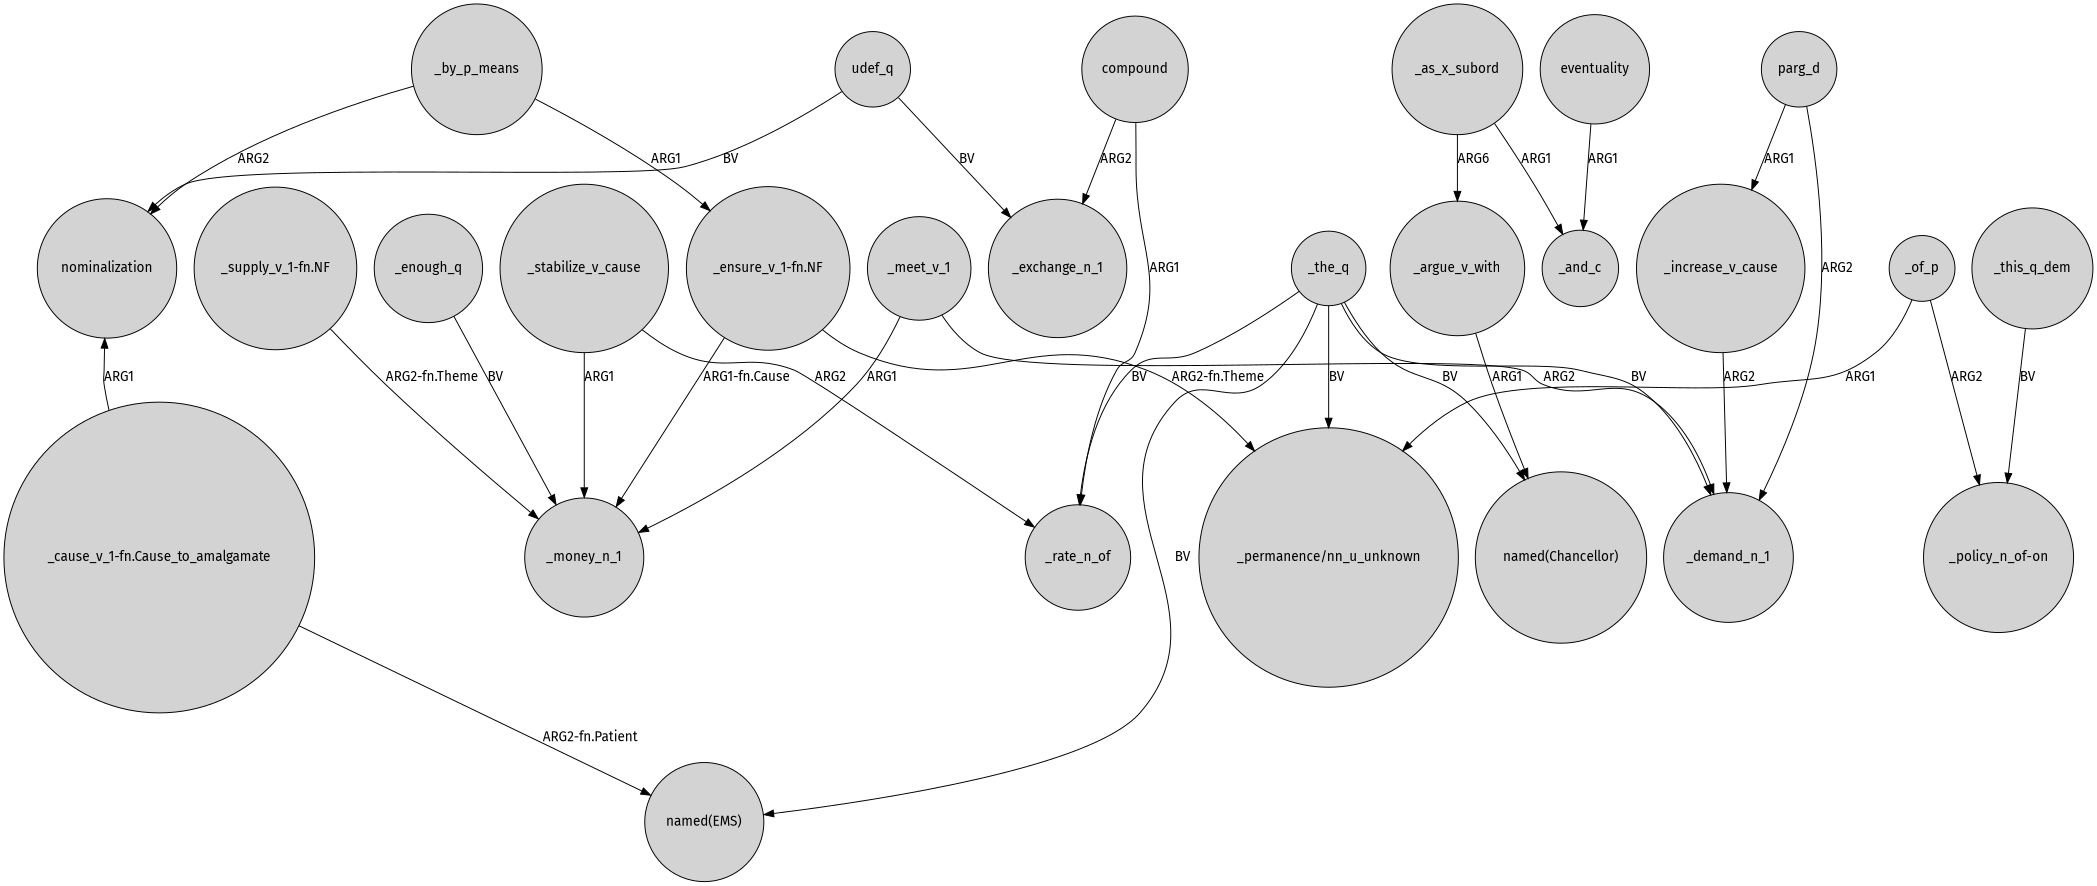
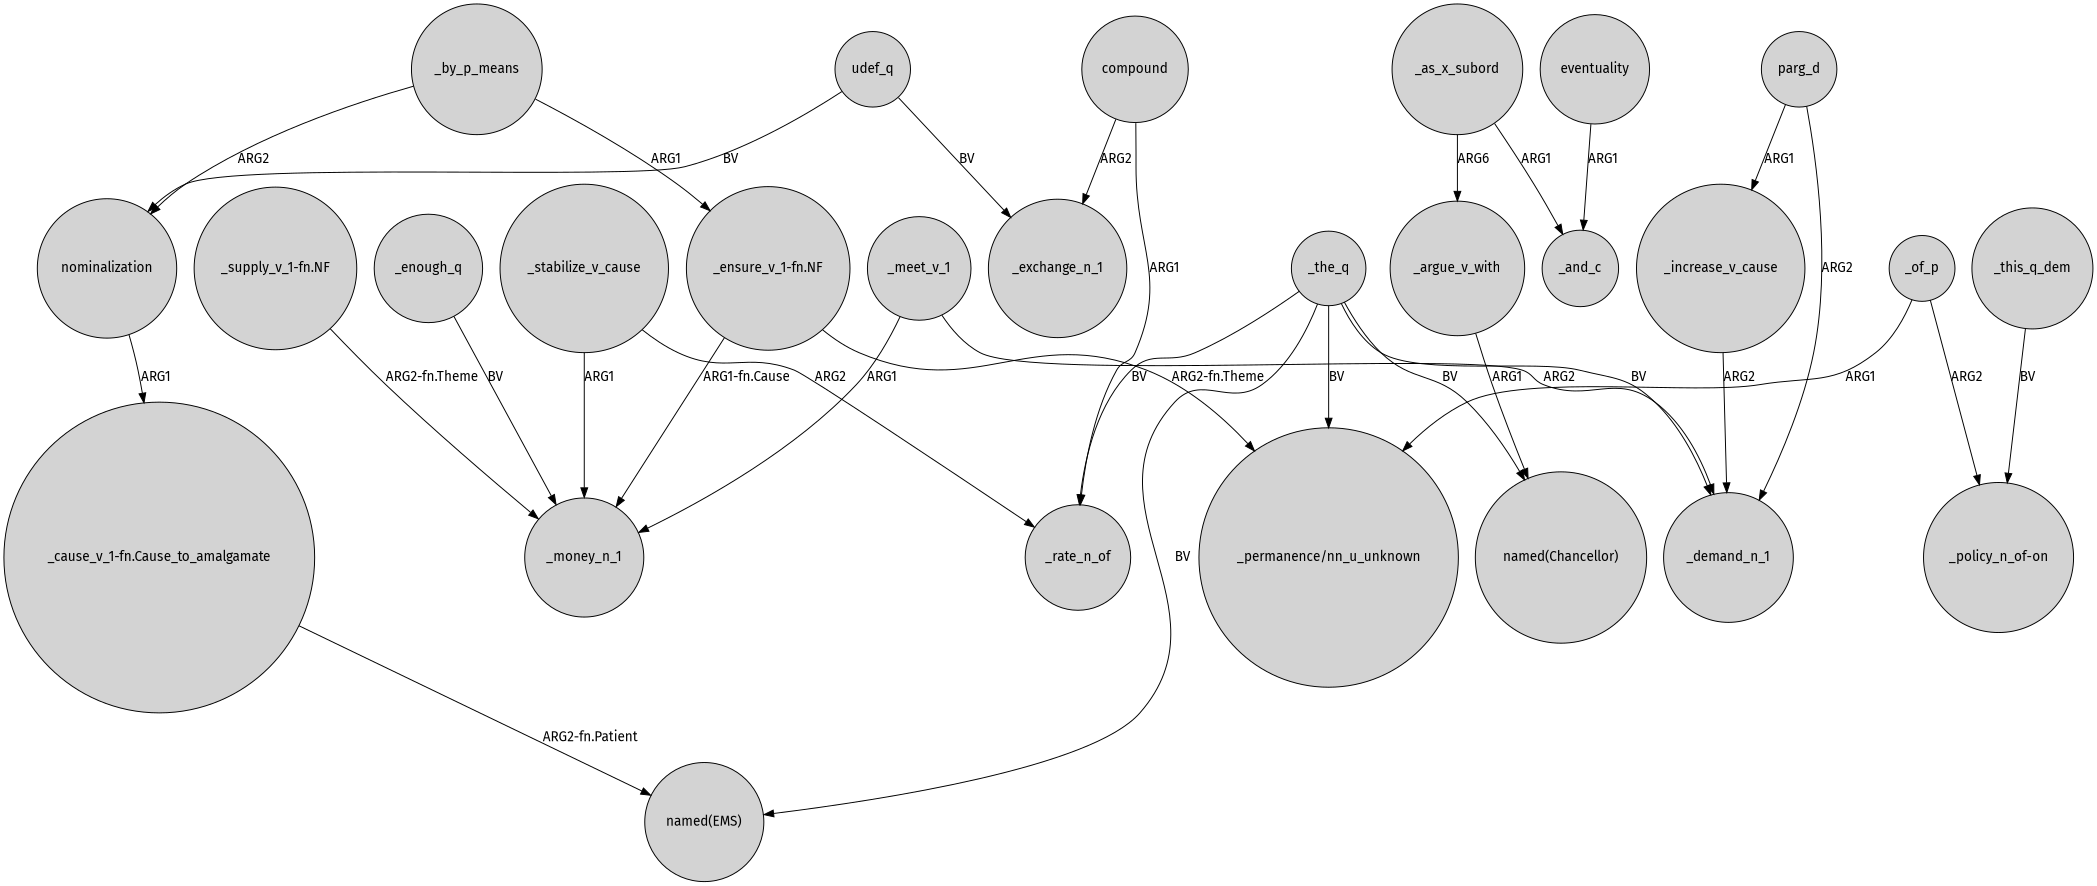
edge "_cause_v_1-fn.Cause_to_amalgamate" -> "nominalization": reversed
